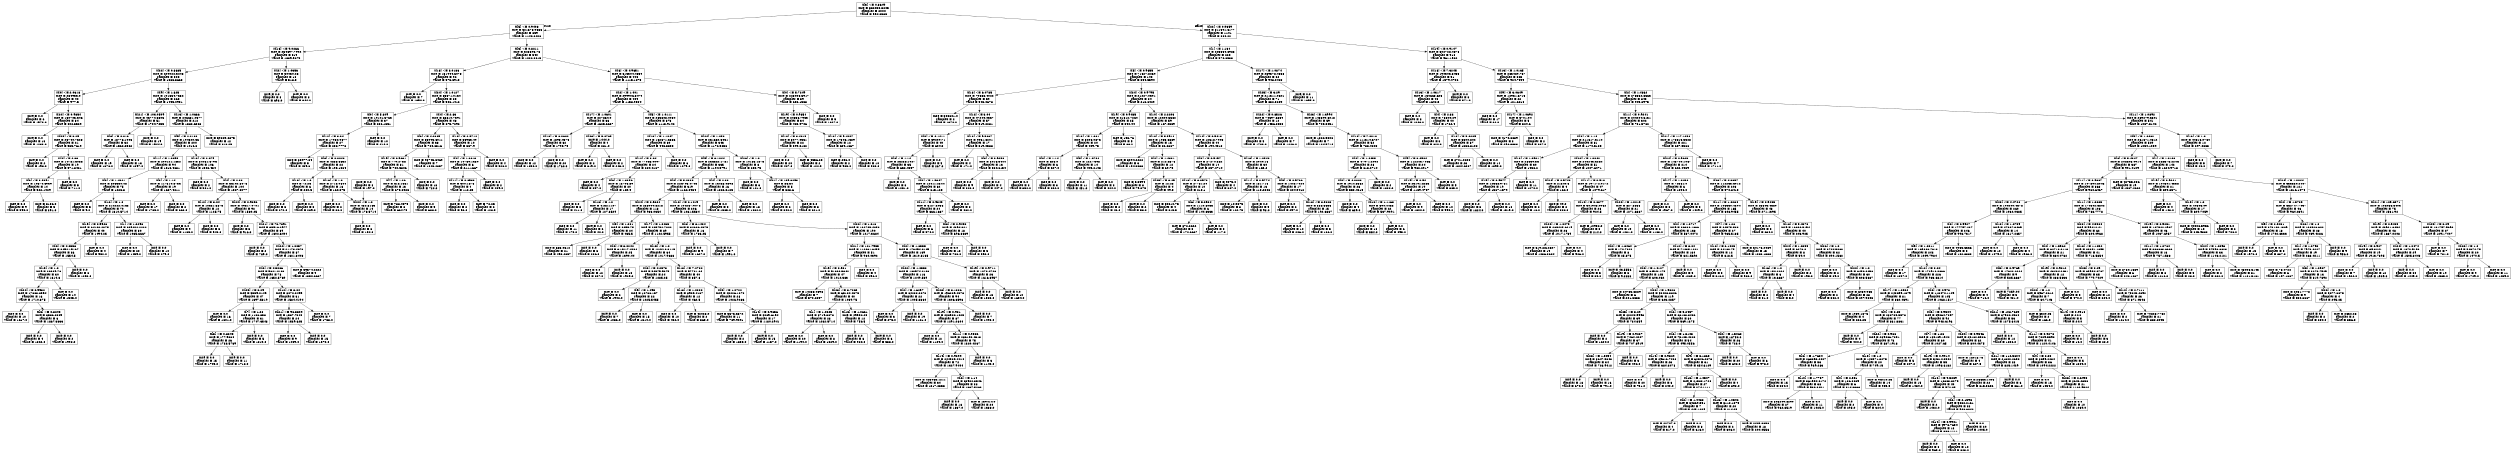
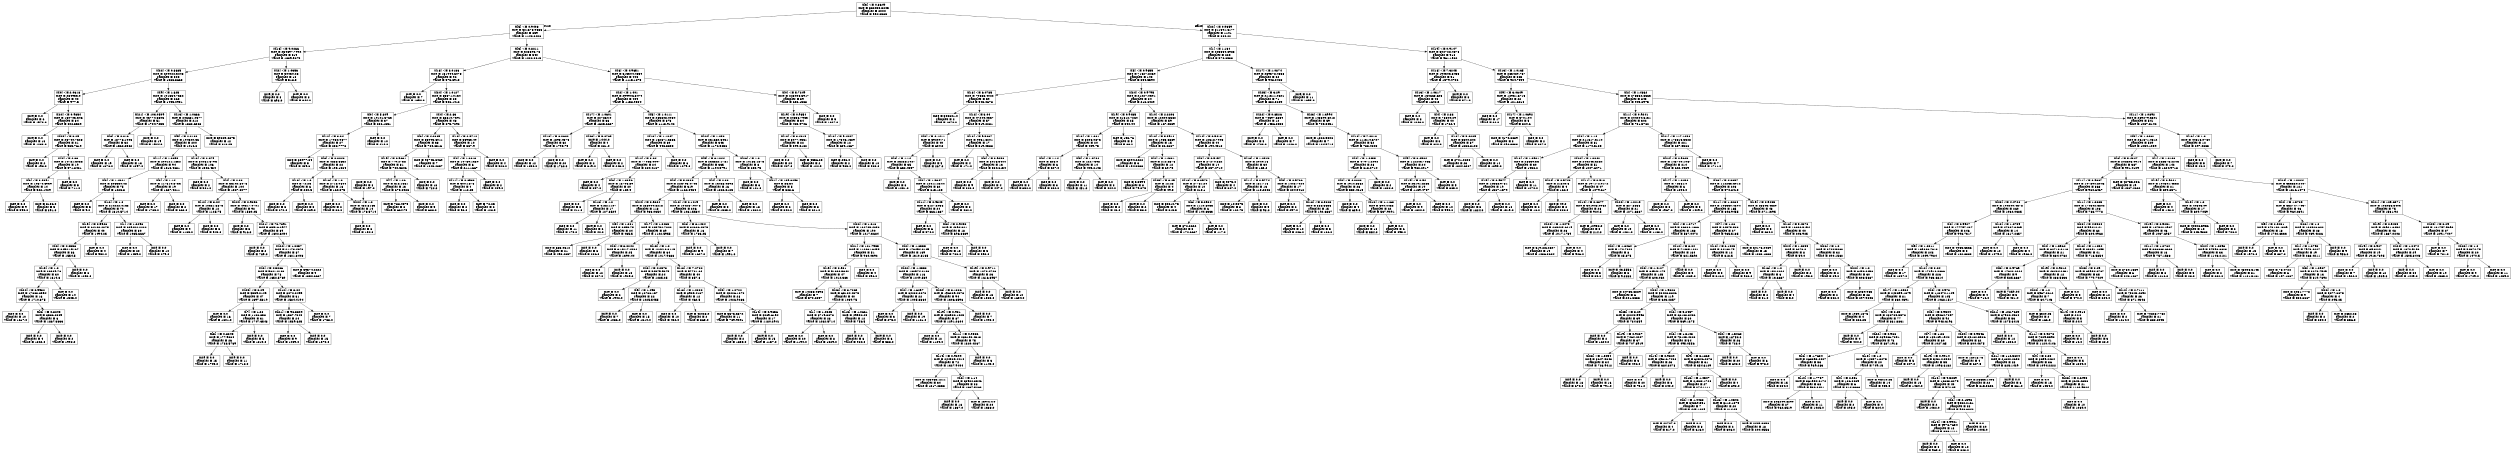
node "mse = 0.0 samples = 5 value = 1085.0": label "mse = 0.0 samples = 5 value = 1085.0" -> "value = 0.0 samples = 5 value = 1085.0"
